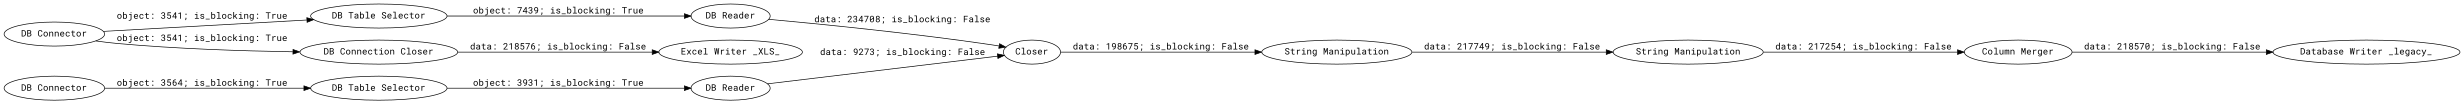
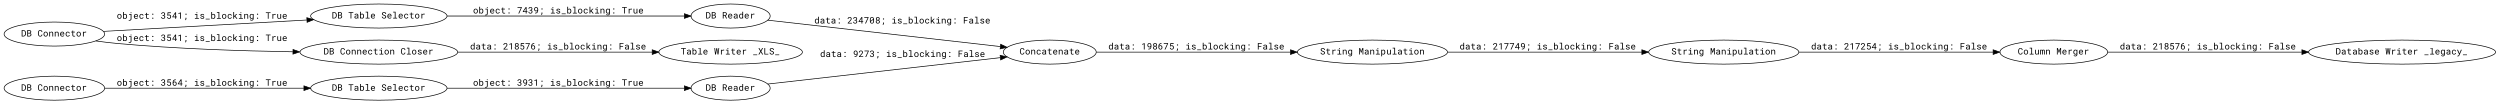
edge "Column Merger" -> "Database Writer _legacy_": label "data: 218570; is_blocking: False" -> "data: 218576; is_blocking: False"
node "Excel Writer _XLS_": label "Excel Writer _XLS_" -> "Table Writer _XLS_"
node "Closer": label "Closer" -> "Concatenate"
